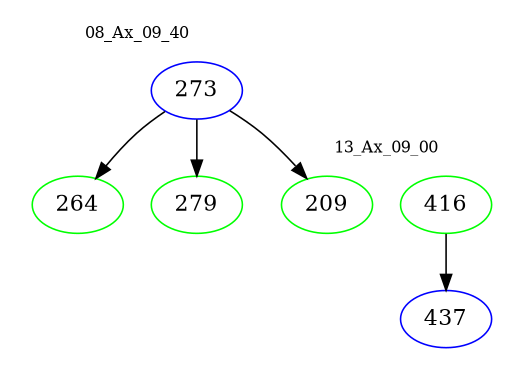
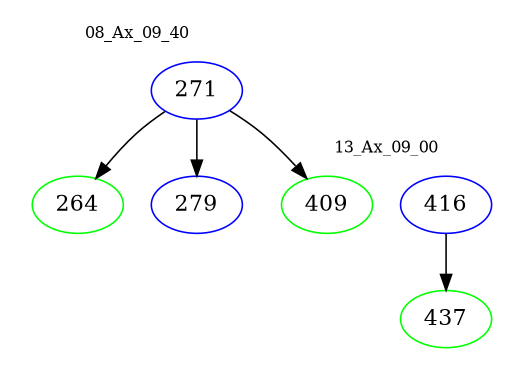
node "273": label "273" -> "271"
node "279": color green -> blue
node "209": label "209" -> "409"
node "416": color green -> blue
node "437": color blue -> green
